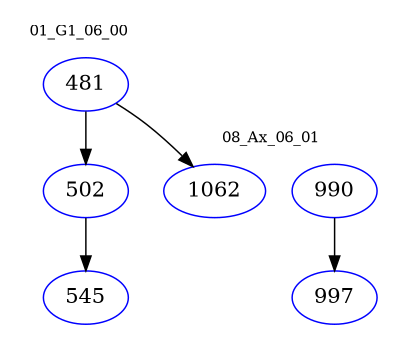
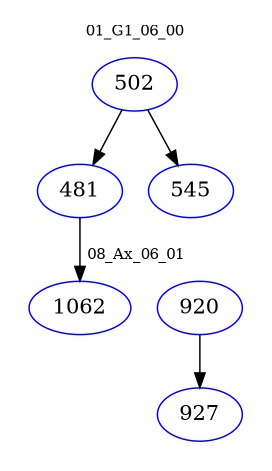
edge "481" -> "502": reversed
node "990": label "990" -> "920"
node "997": label "997" -> "927"
